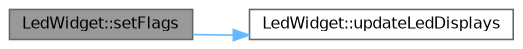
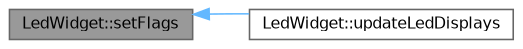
edge "LedWidget::setFlags" -> "LedWidget::updateLedDisplays": reversed
